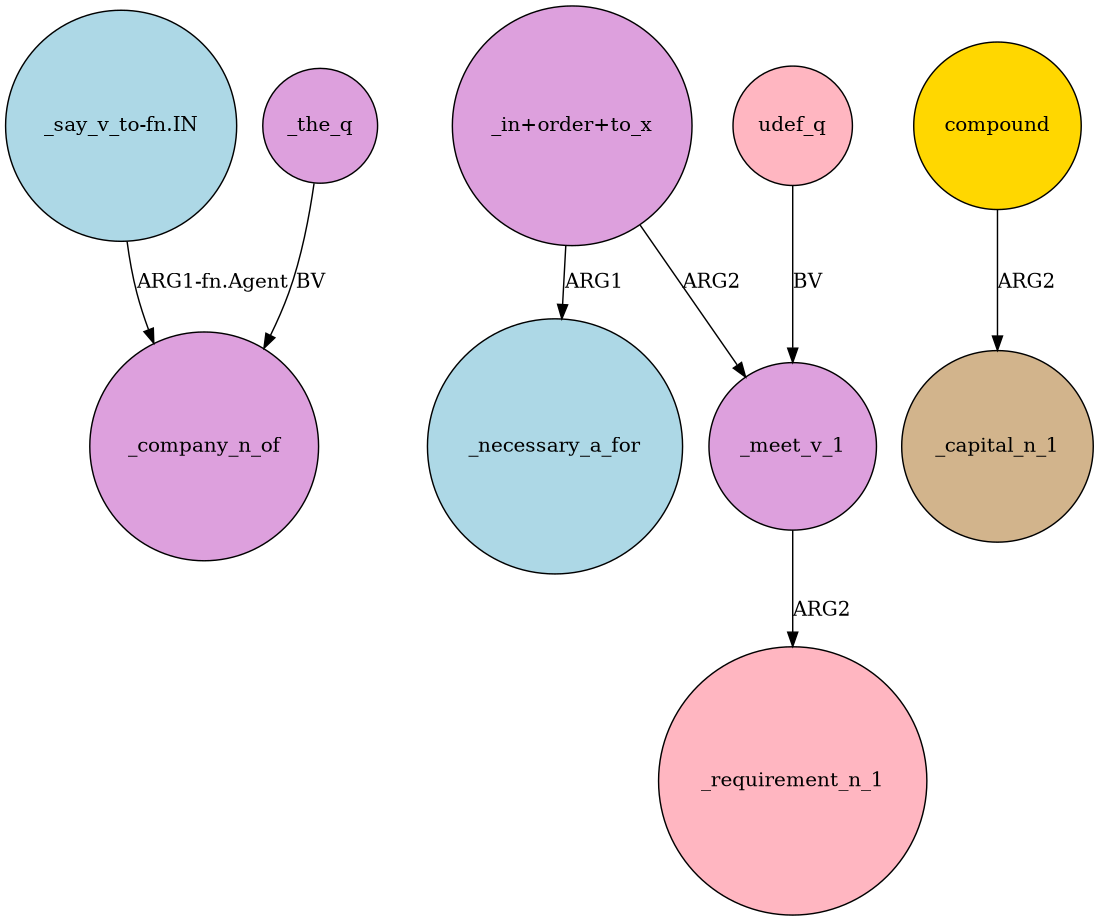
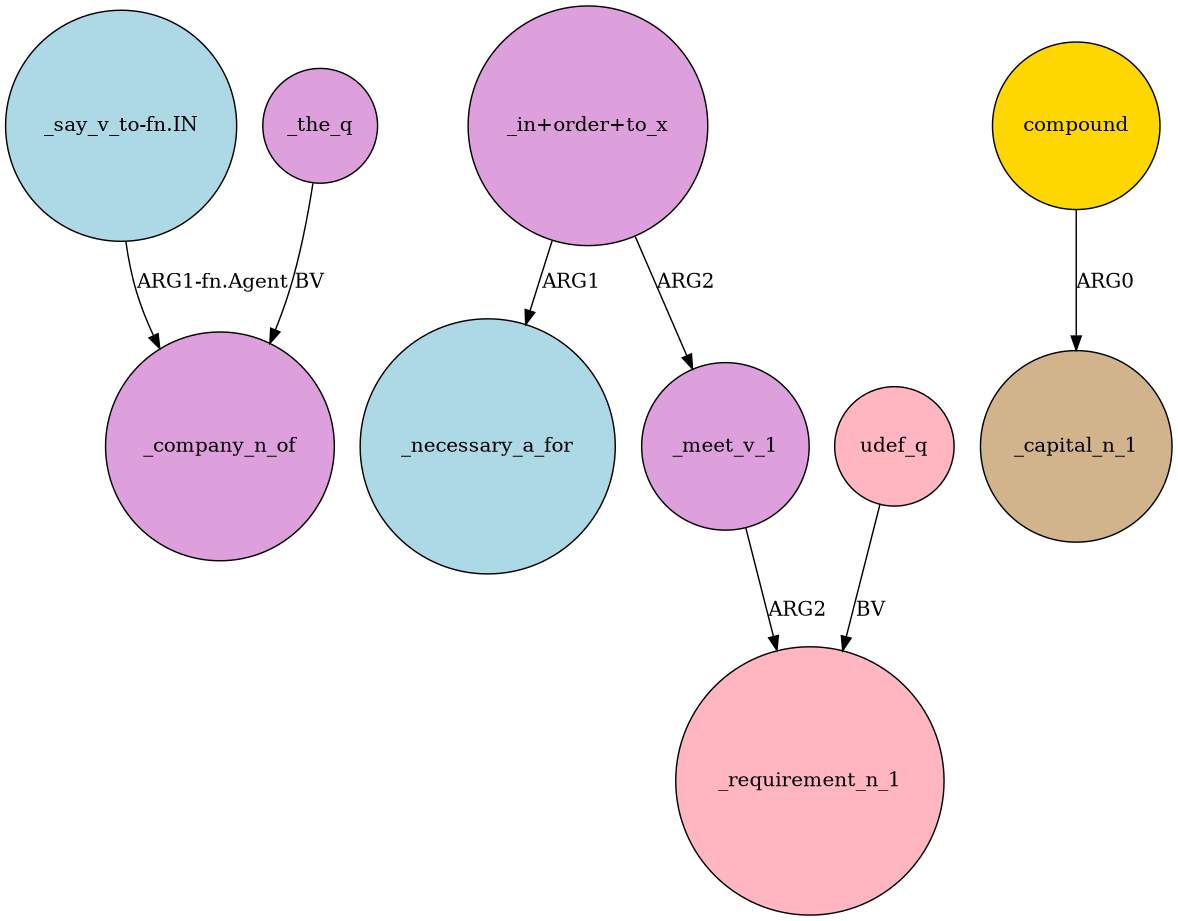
edge "udef_q" -> "_meet_v_1": now "udef_q" -> "_requirement_n_1"
edge "compound" -> "_capital_n_1": label "ARG2" -> "ARG0"
